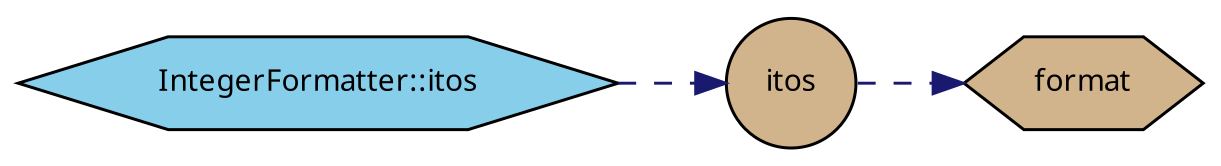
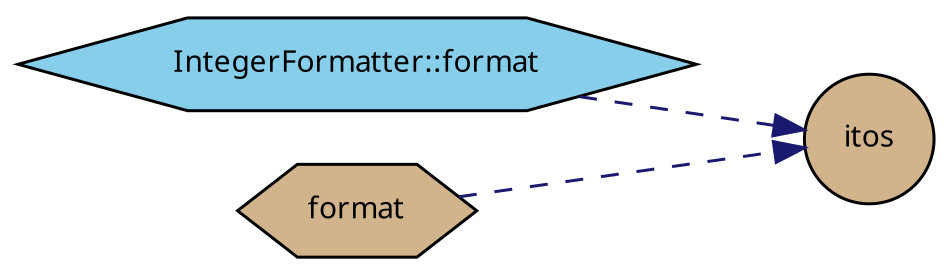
node "IntegerFormatter::itos": label "IntegerFormatter::itos" -> "IntegerFormatter::format"
edge "itos" -> "format": reversed
